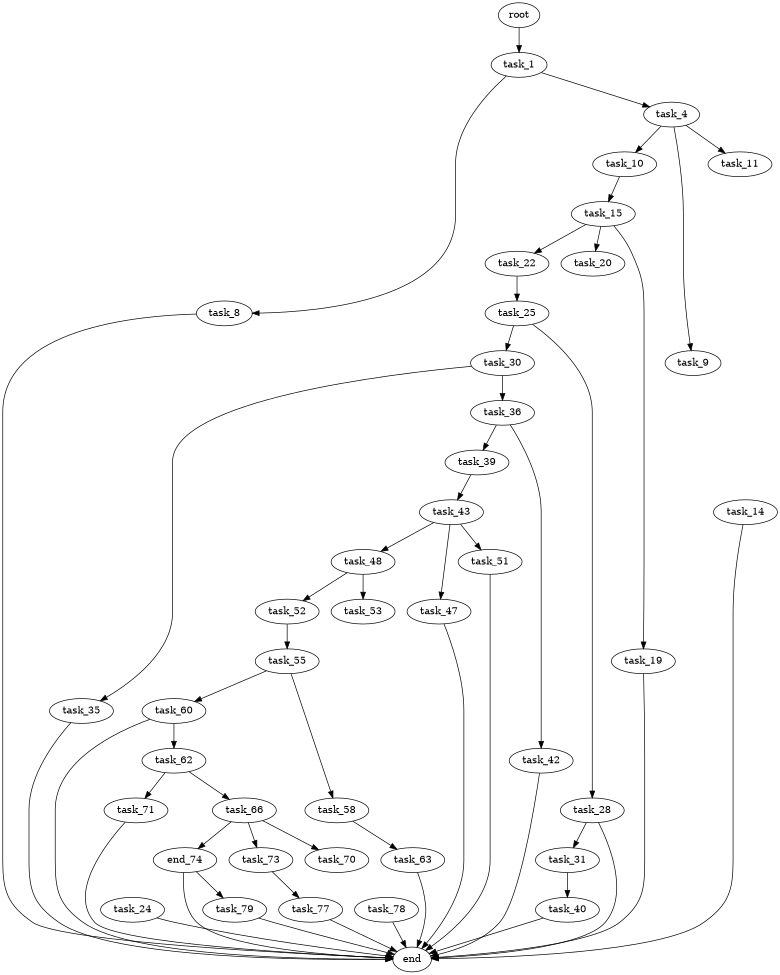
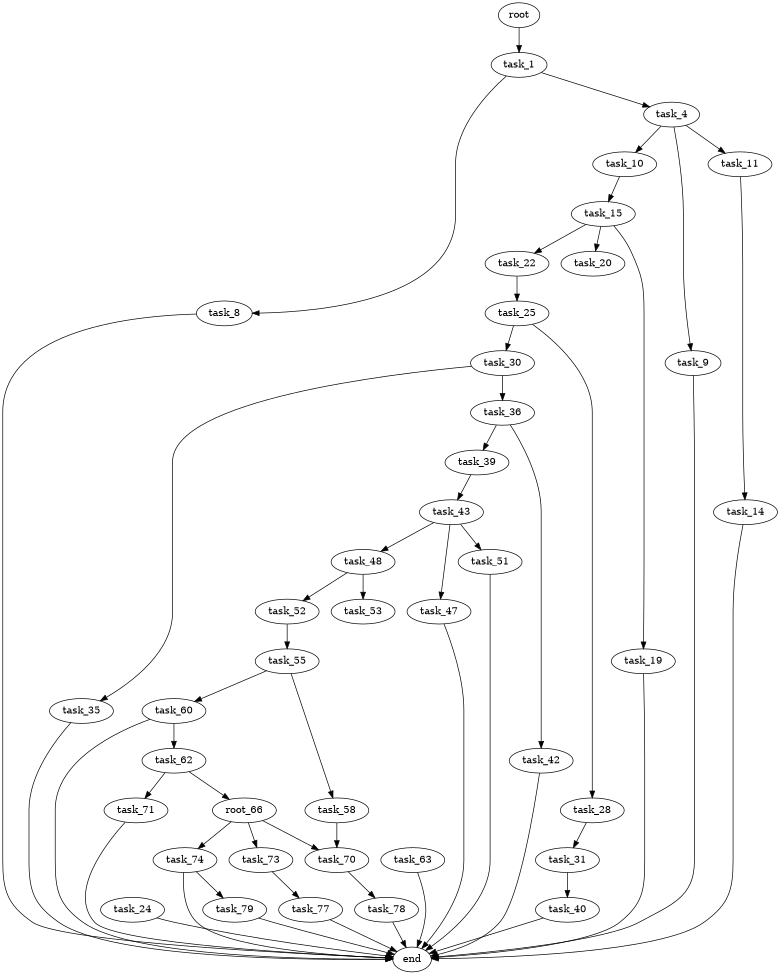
edge "task_11" -> "task_14": added
node "task_66": label "task_66" -> "root_66"
edge "task_58" -> "task_63": now "task_58" -> "task_70"
node "end_74": label "end_74" -> "task_74"
edge "task_70" -> "task_78": added
edge "task_28" -> "end": now "task_9" -> "end"
